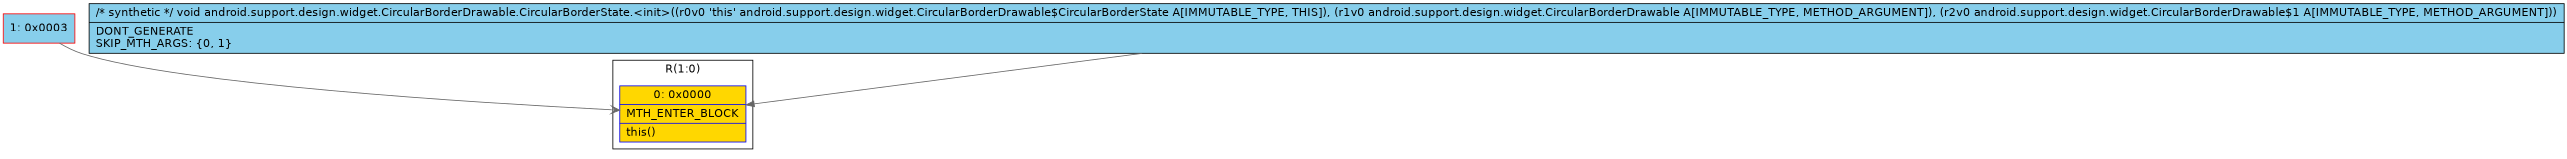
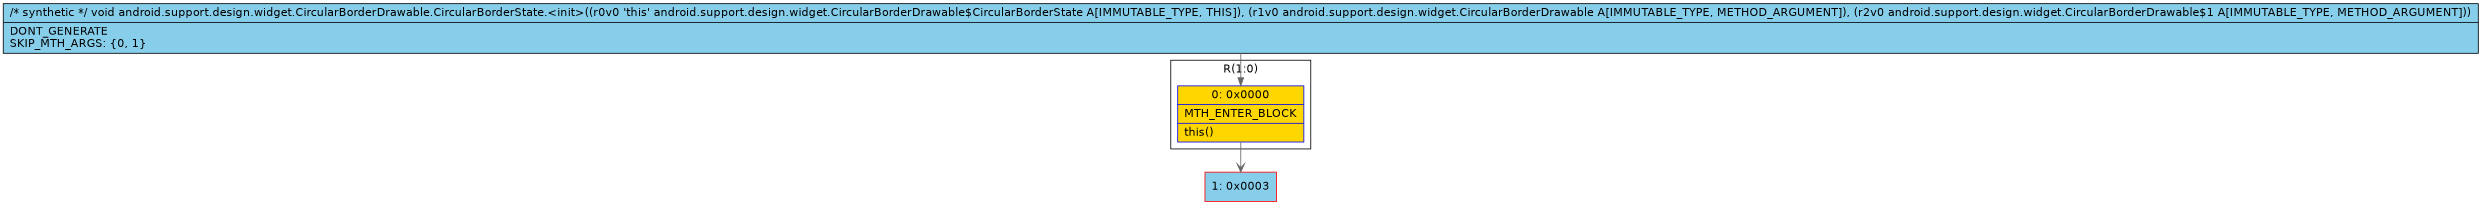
edge "1: 0x0003" -> "0: 0x0000": reversed
